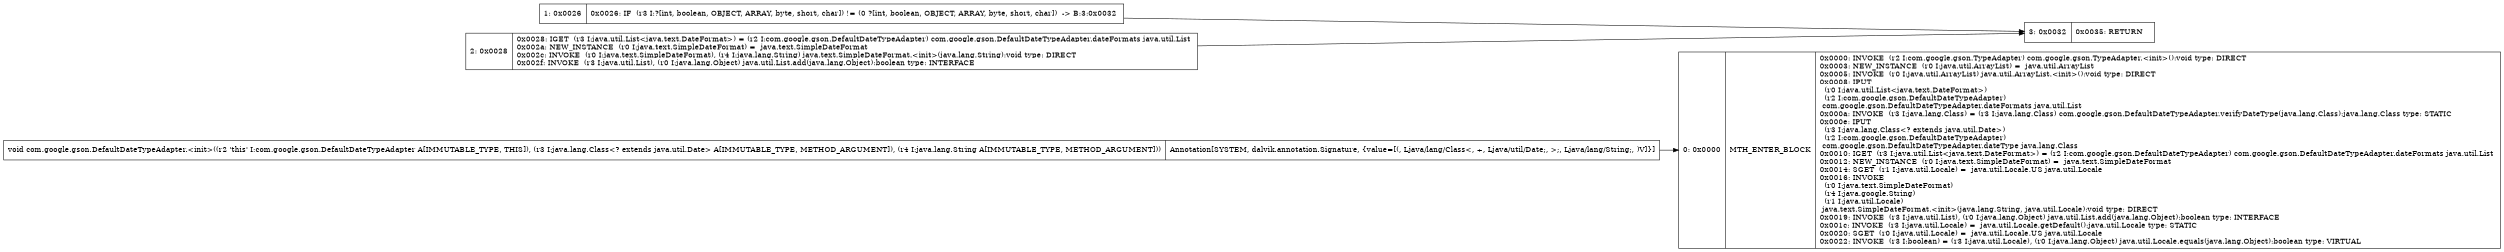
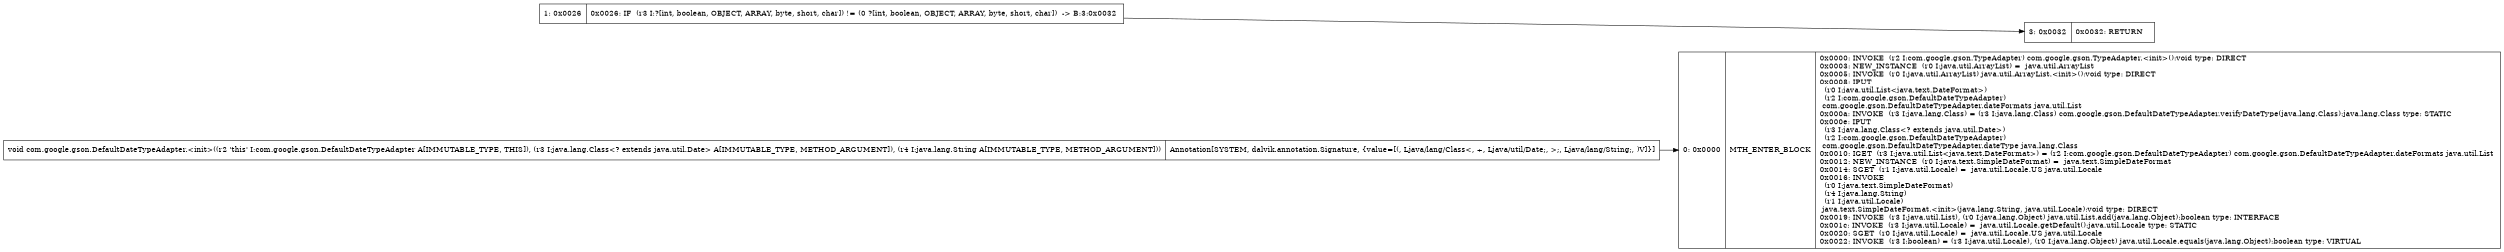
node "3: 0x0032": text "0x0035: RETURN" -> "0x0032: RETURN"
node "2: 0x0028": removed
node "0: 0x0000": text "(r4 I:java.google.String)" -> "(r4 I:java.lang.String)"
